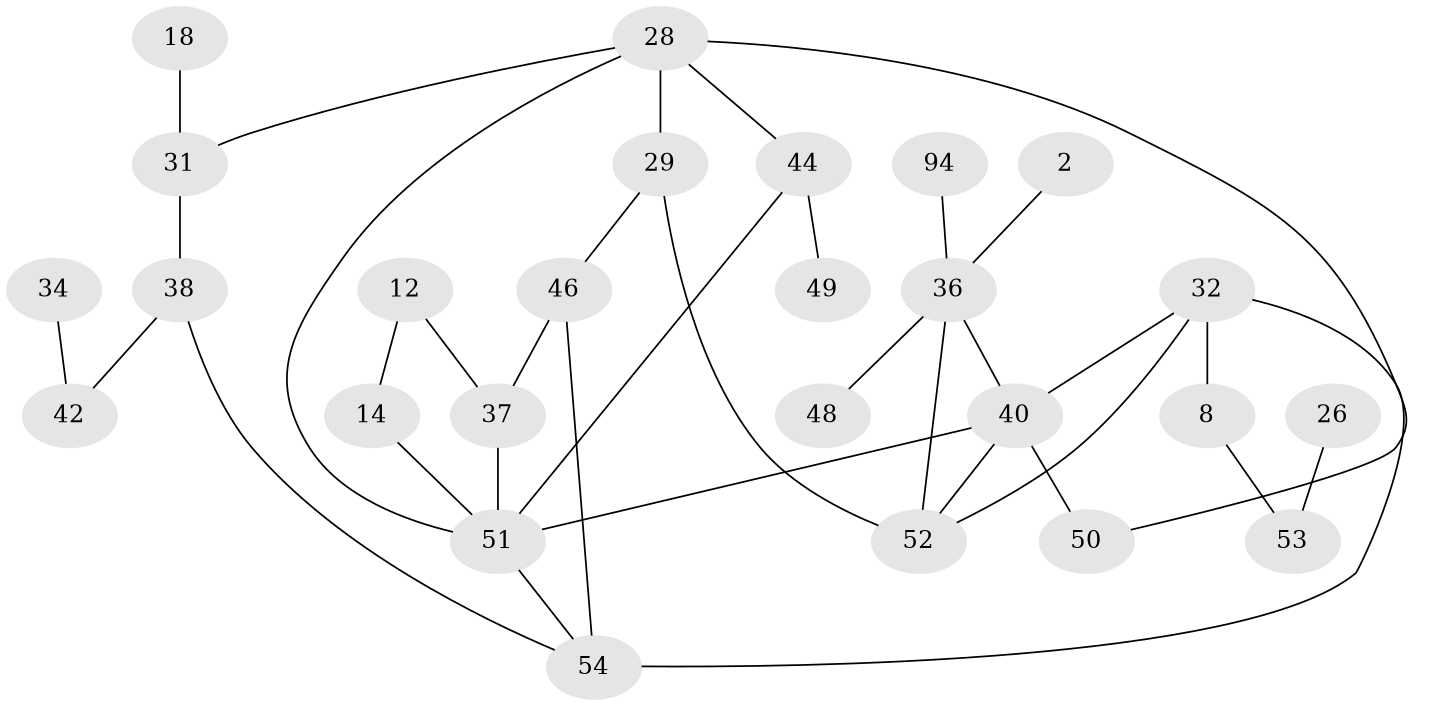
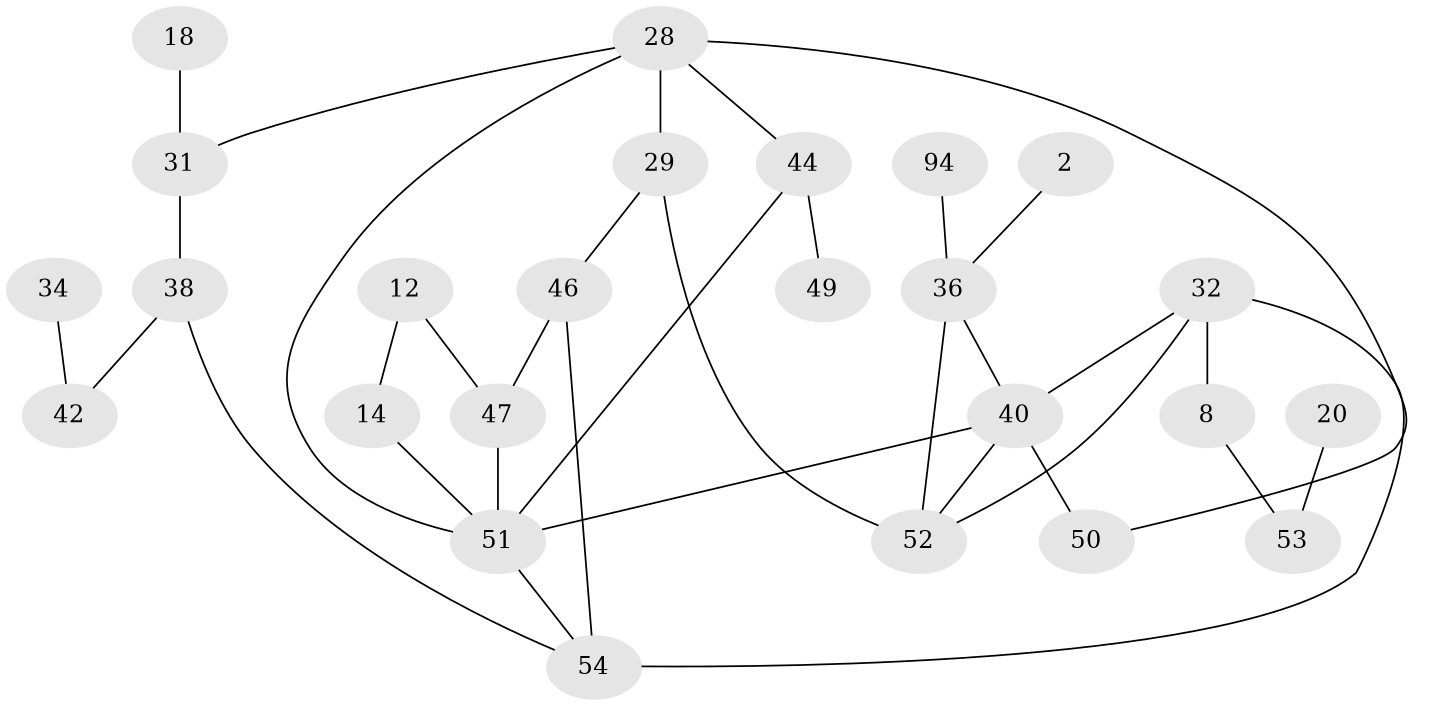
node "37": label "37" -> "47"
node "48": removed
node "26": label "26" -> "20"
